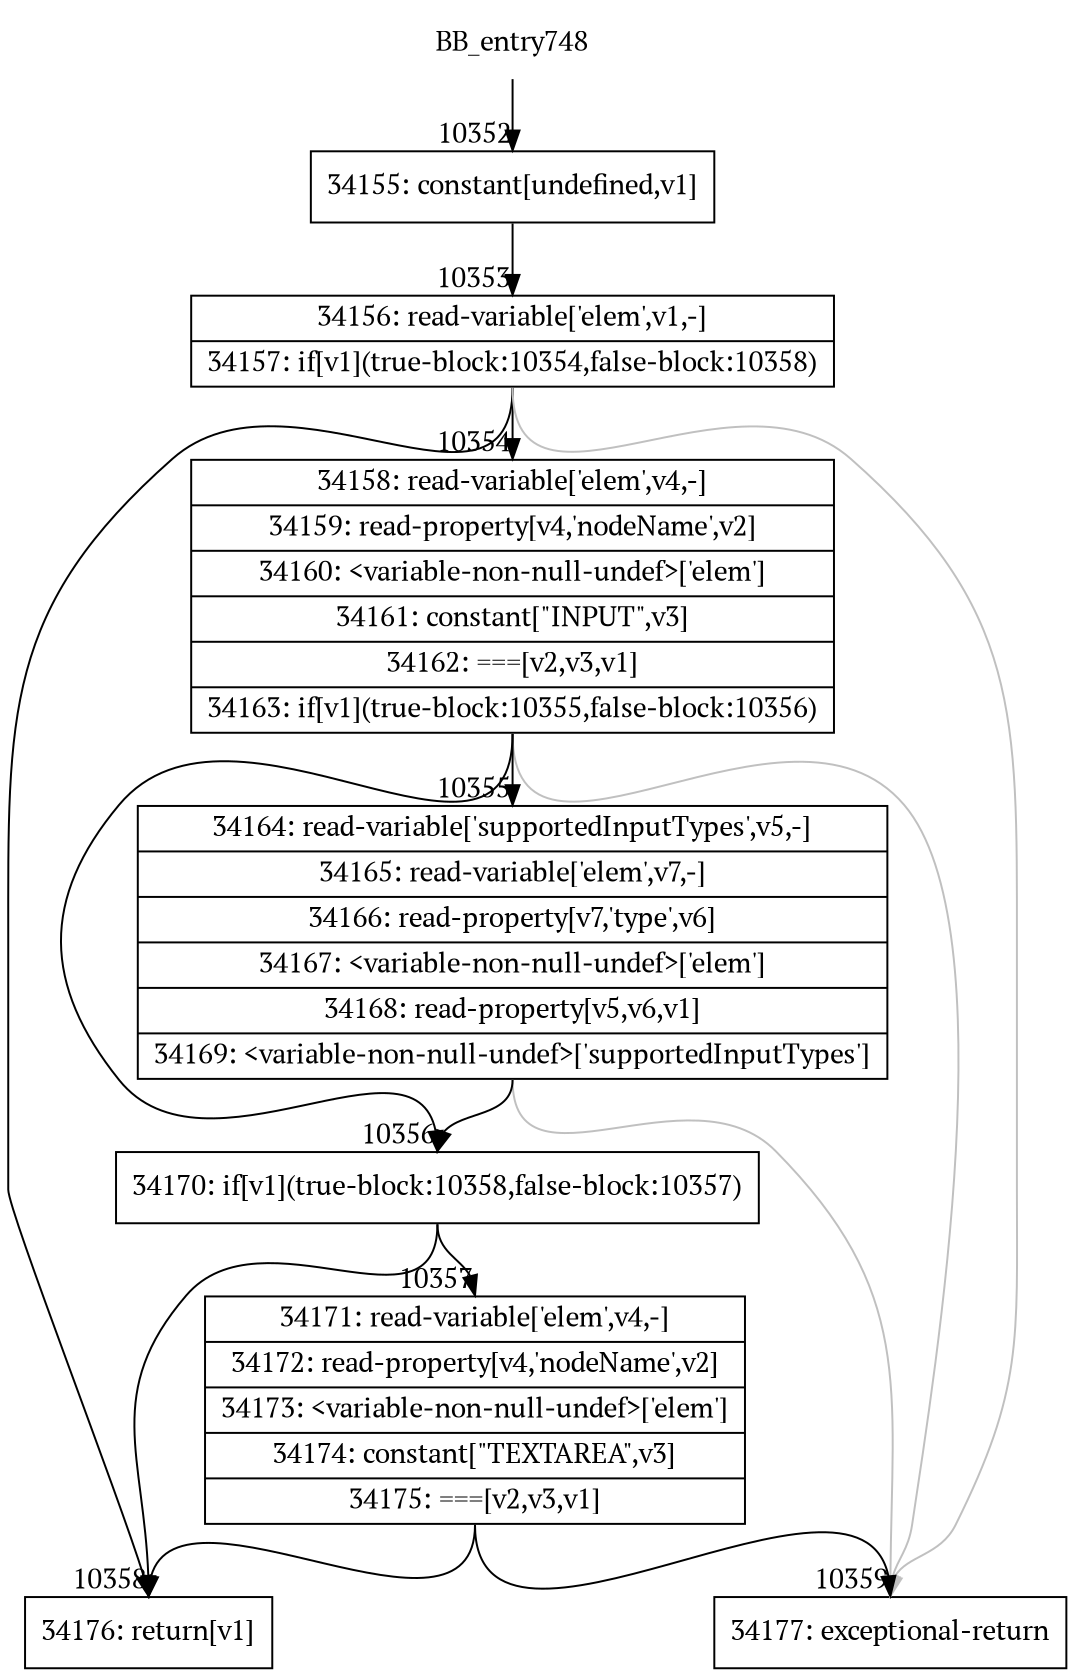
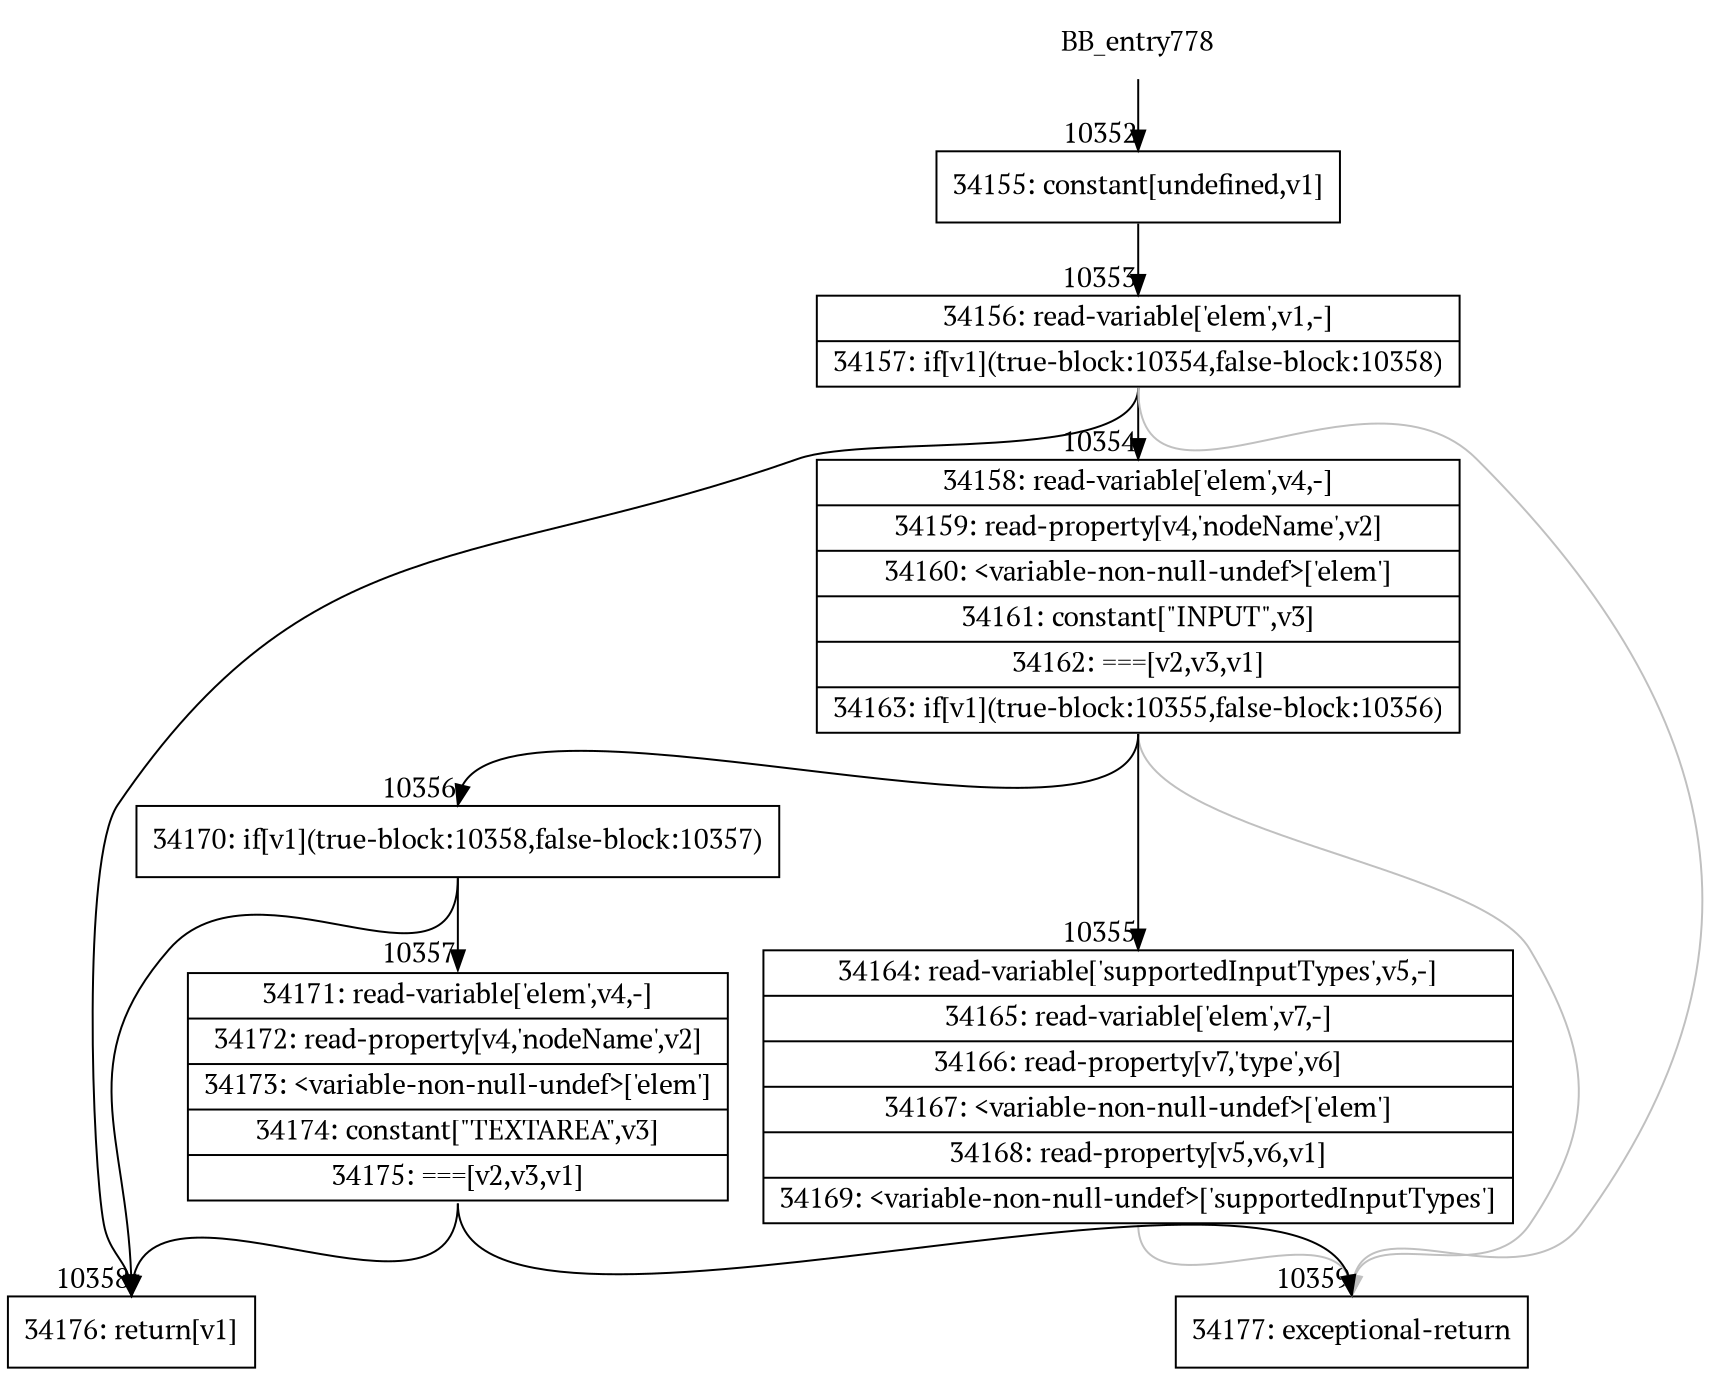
node "BB_entry748": label "BB_entry748" -> "BB_entry778"
edge "34164: read-variable['supportedInputTypes',v5,-]" -> "34170: if[v1](true-block:10358,false-block:10357)": removed
